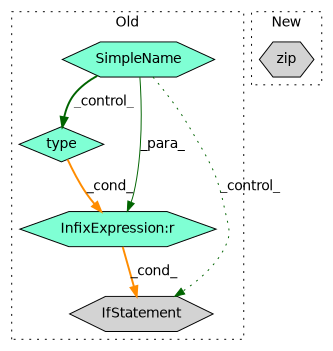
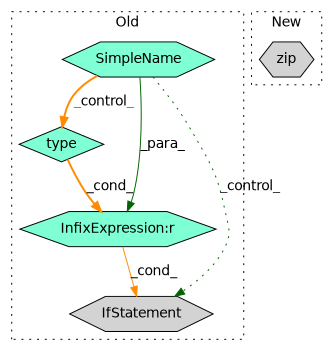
edge "SimpleName" -> "type": color darkgreen -> darkorange
edge "InfixExpression:r" -> "IfStatement": style bold -> solid
